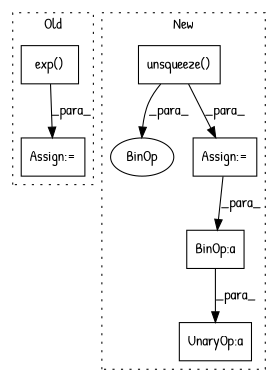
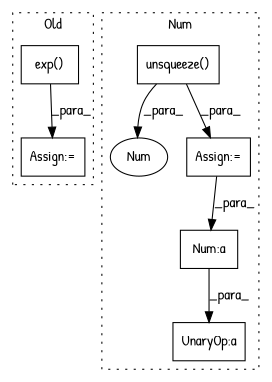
cluster "New": label "New" -> "Num"
node "BinOp": label "BinOp" -> "Num"
node "BinOp:a": label "BinOp:a" -> "Num:a"
